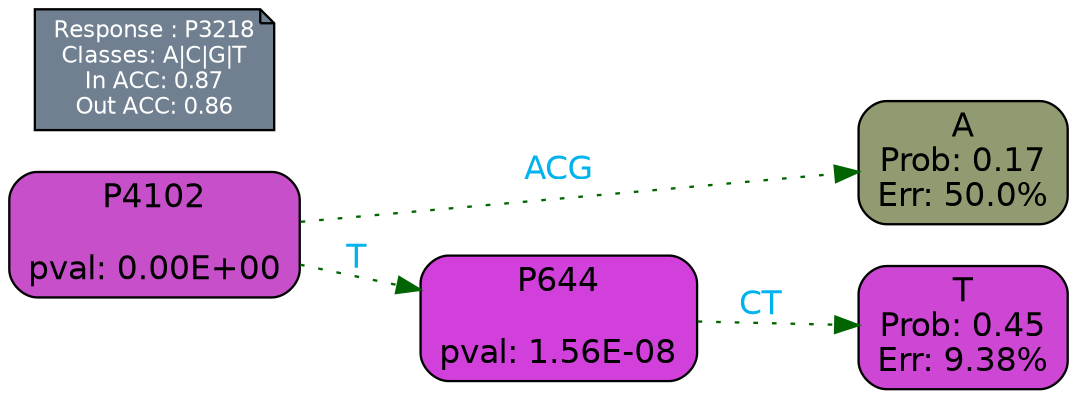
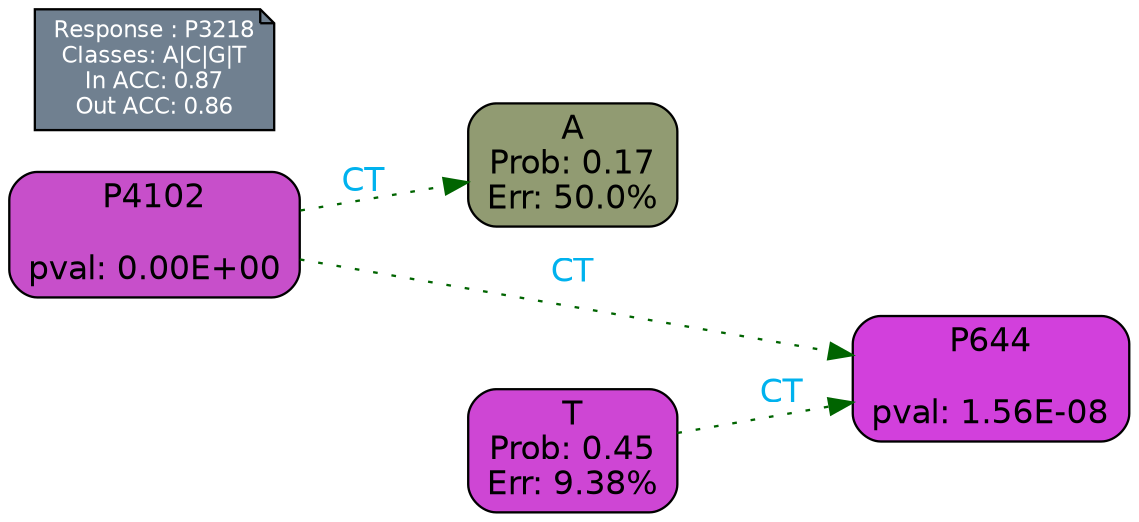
edge "P4102 pval: 0.00E+00" -> "A Prob: 0.17 Err: 50.0%": label "ACG" -> "CT"
edge "P4102 pval: 0.00E+00" -> "P644 pval: 1.56E-08": label "T" -> "CT"
edge "P644 pval: 1.56E-08" -> "T Prob: 0.45 Err: 9.38%": reversed
